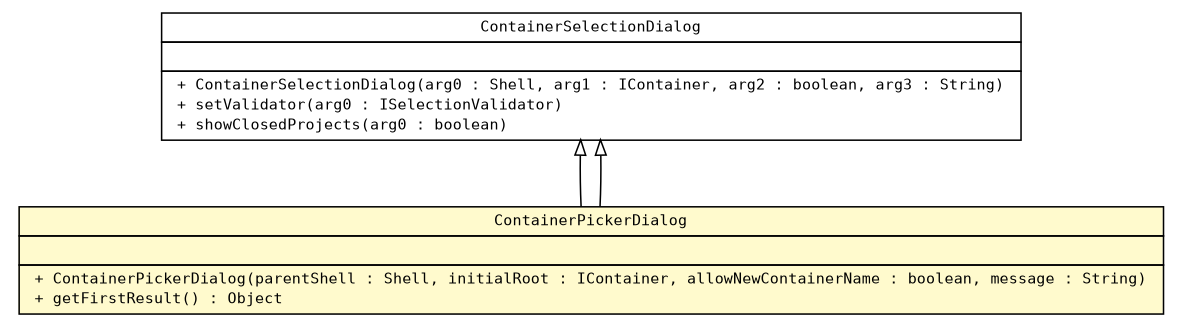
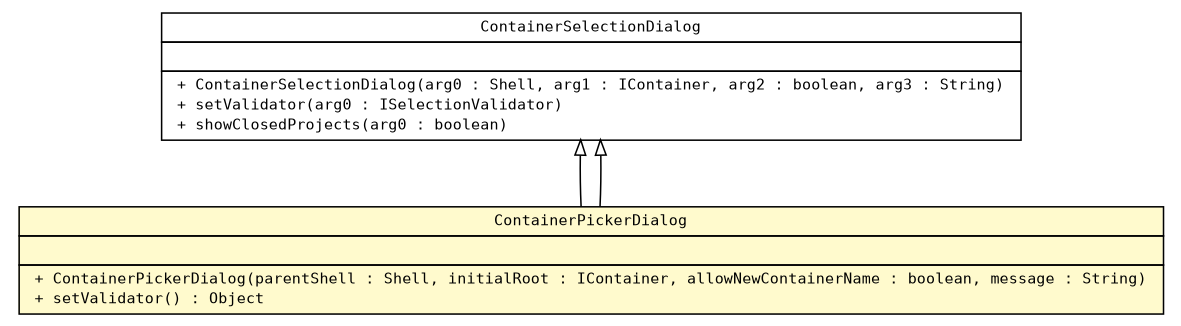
node "ContainerPickerDialog": text "+ getFirstResult() : Object" -> "+ setValidator() : Object"
